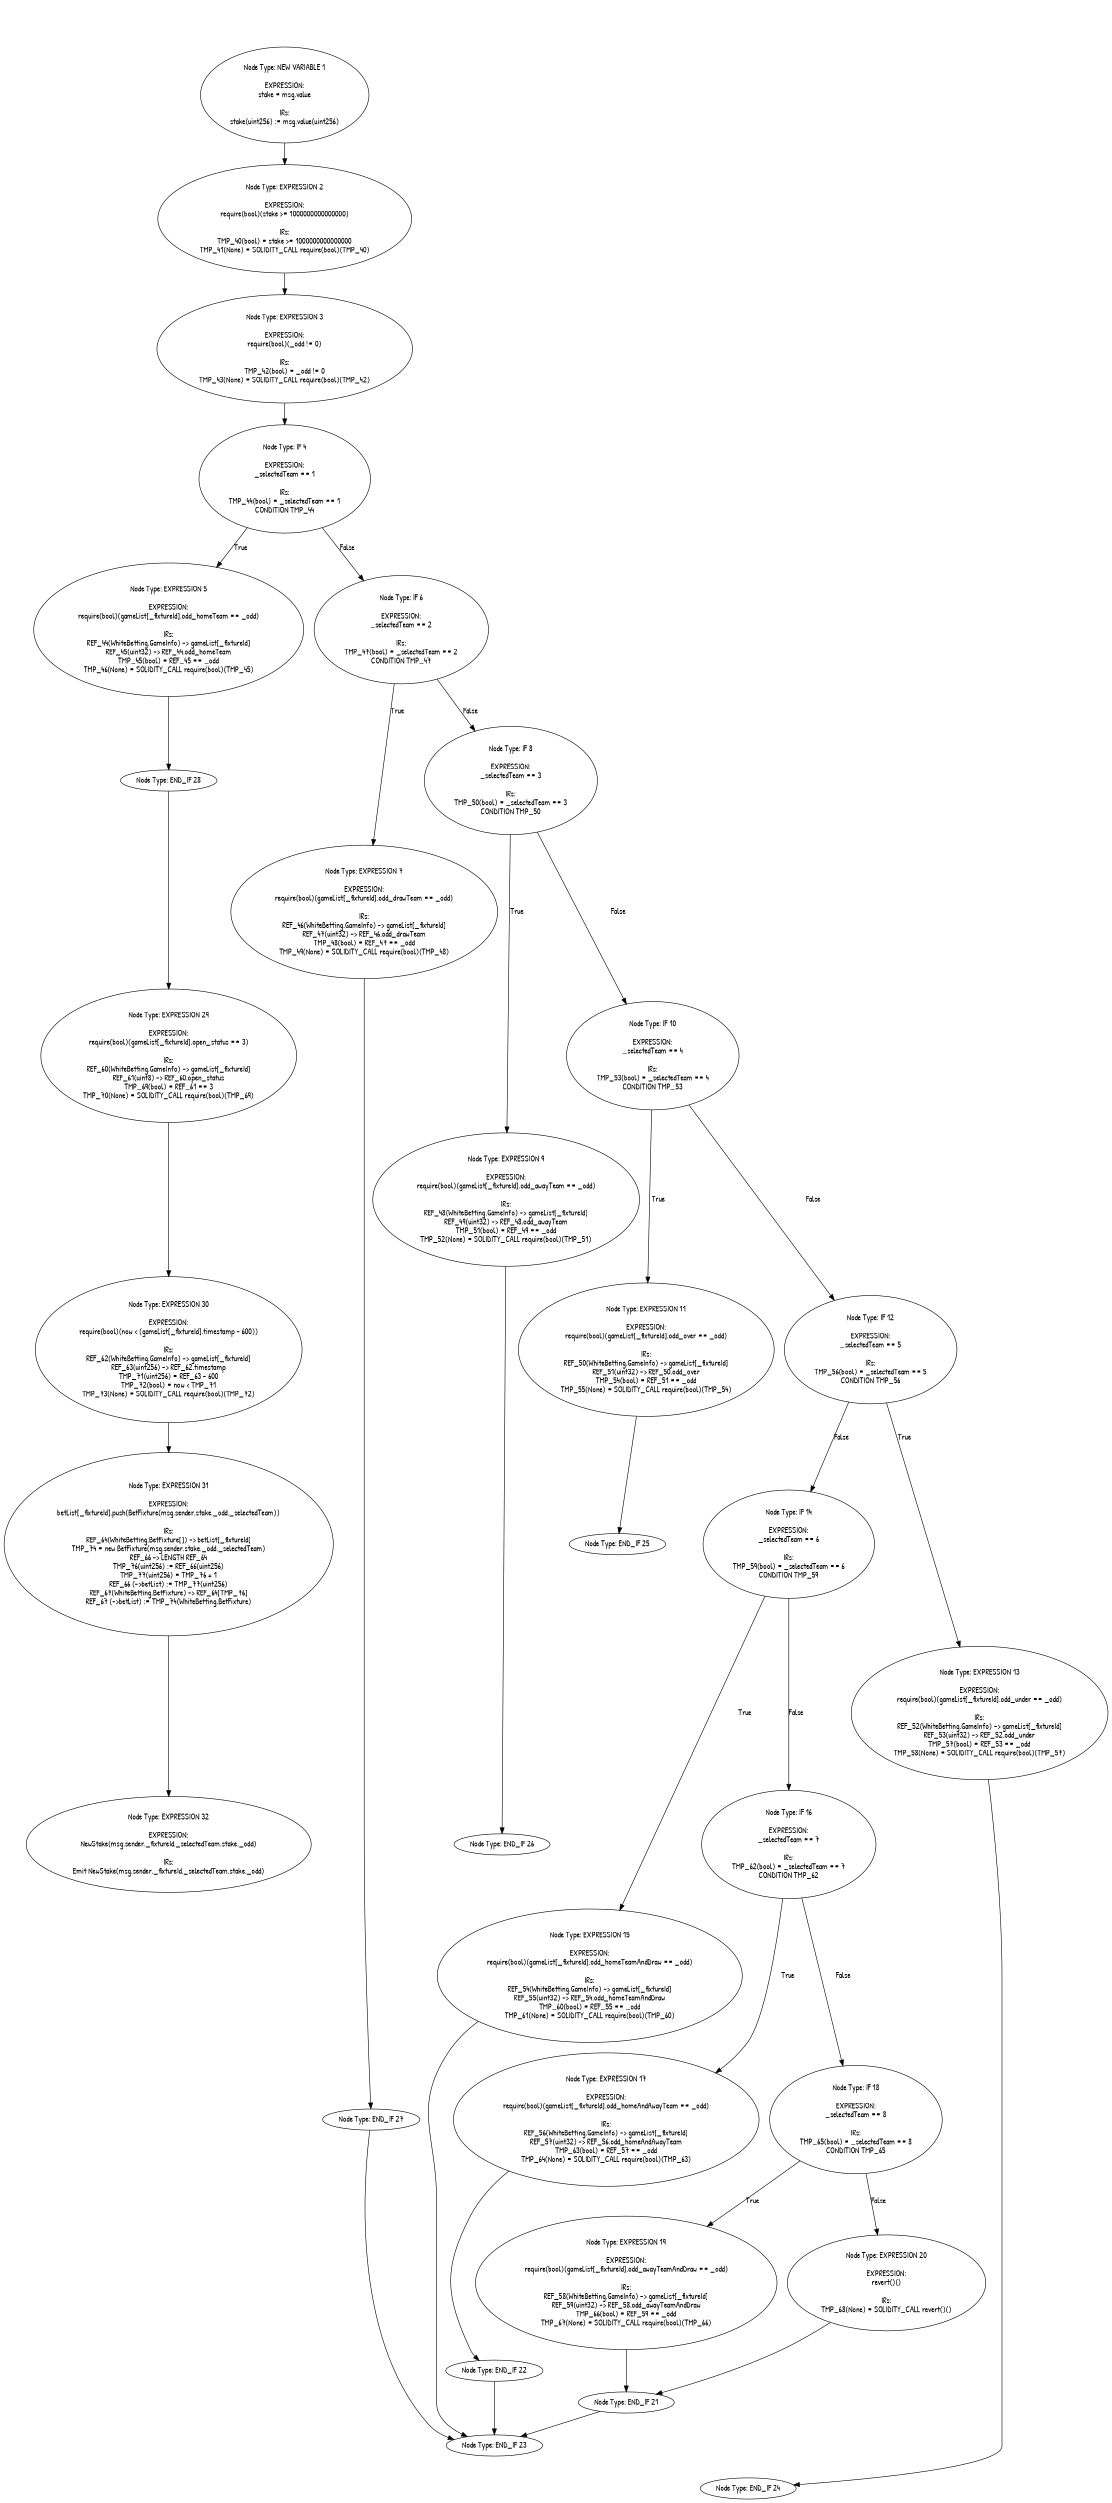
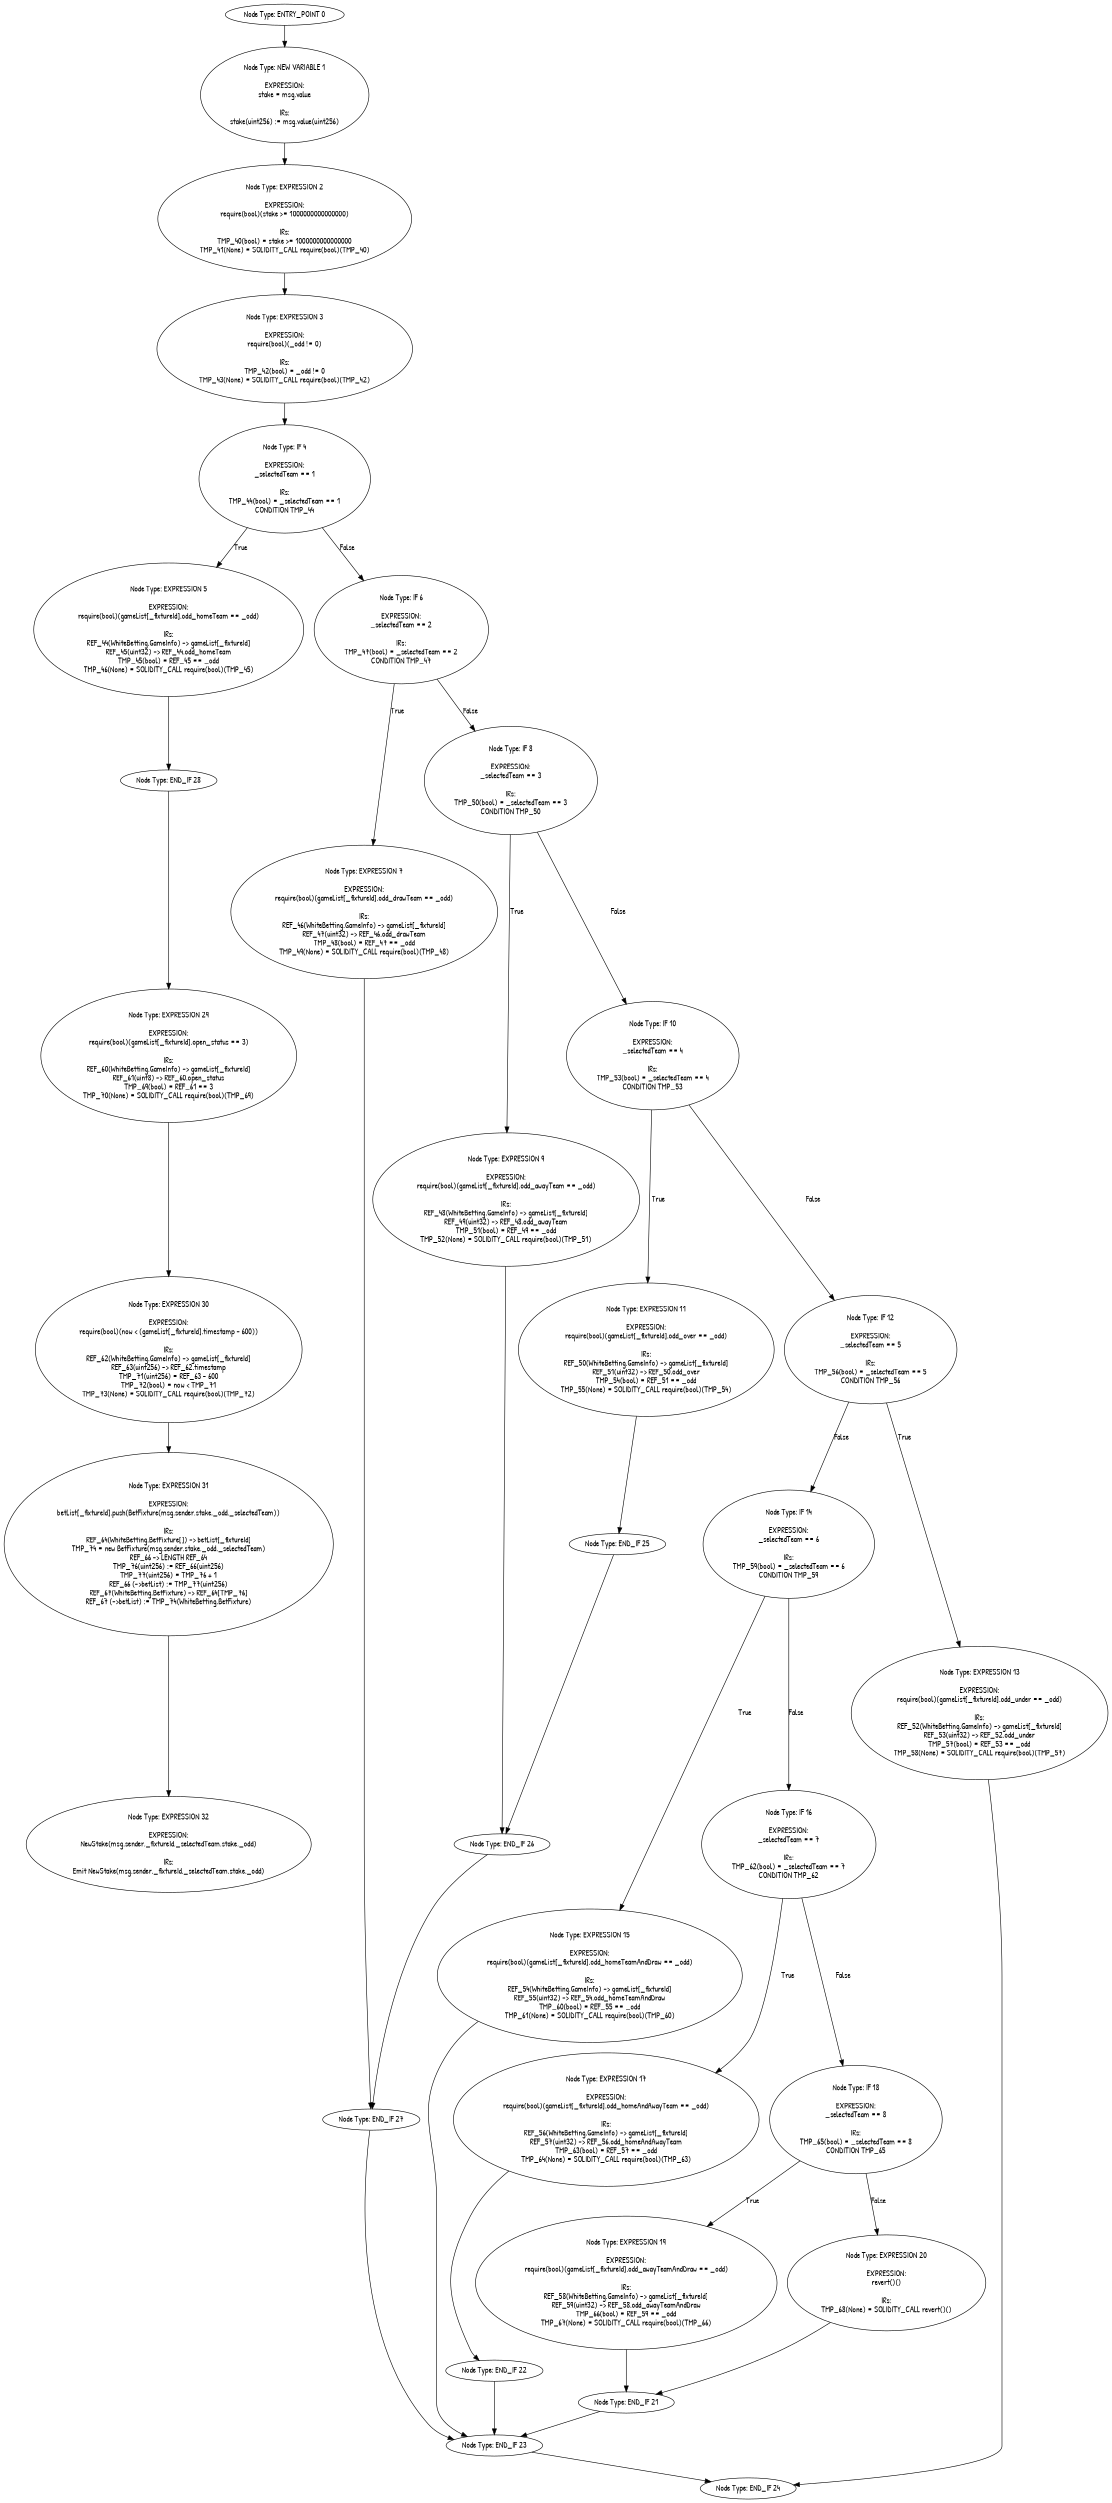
node "Node Type: ENTRY_POINT 0": added
edge "Node Type: END_IF 25" -> "Node Type: END_IF 26": added
edge "Node Type: END_IF 26" -> "Node Type: END_IF 27": added
edge "Node Type: END_IF 23" -> "Node Type: END_IF 24": added
